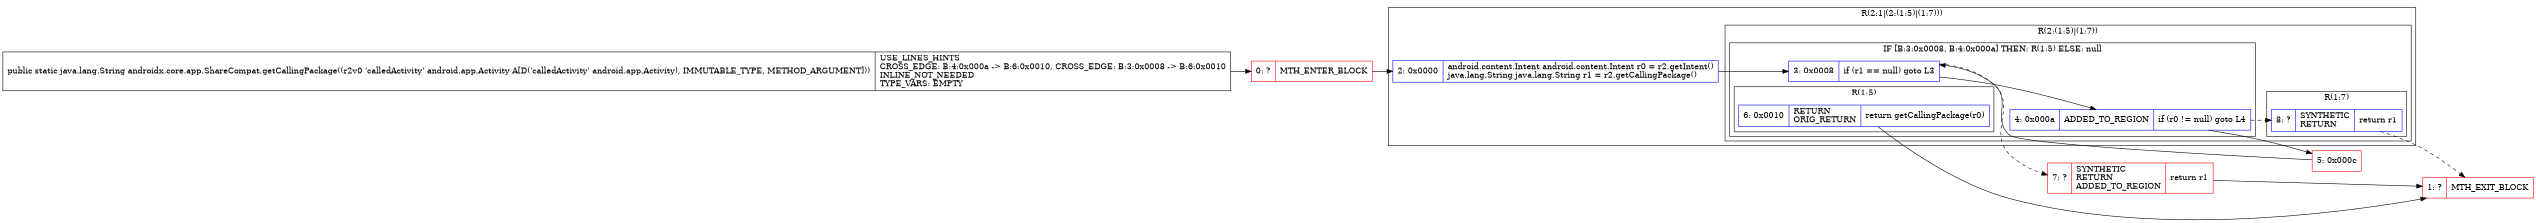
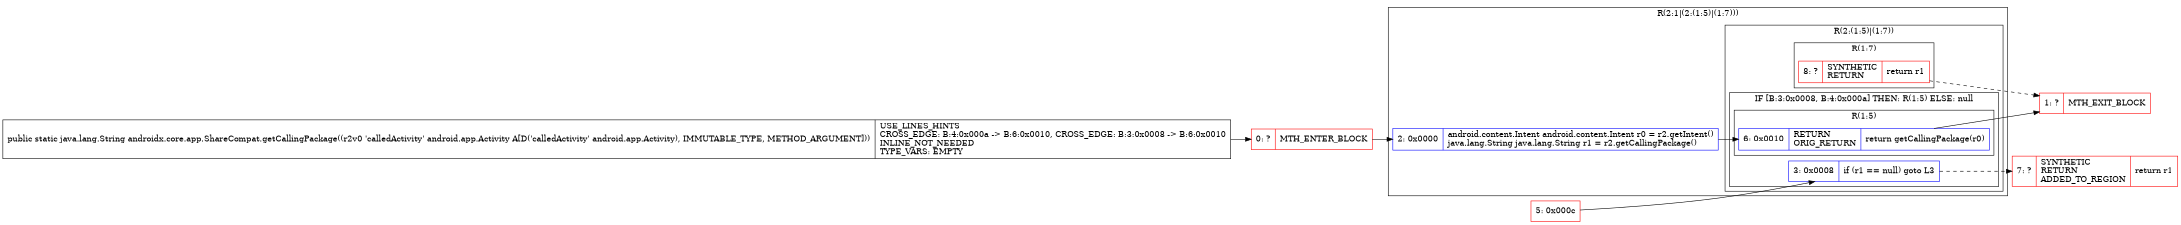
edge "2: 0x0000" -> "3: 0x0008": now "2: 0x0000" -> "6: 0x0010"
node "4: 0x000a": removed
node "8: ?": color blue -> red
edge "7: ?" -> "1: ?": removed
